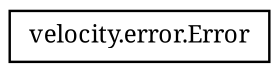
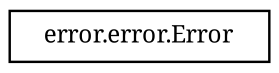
node "velocity.error.Error": label "velocity.error.Error" -> "error.error.Error"
